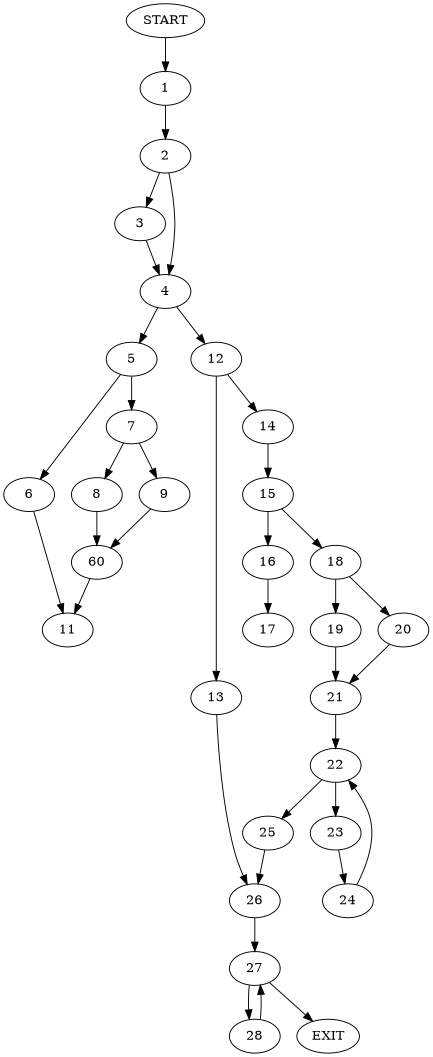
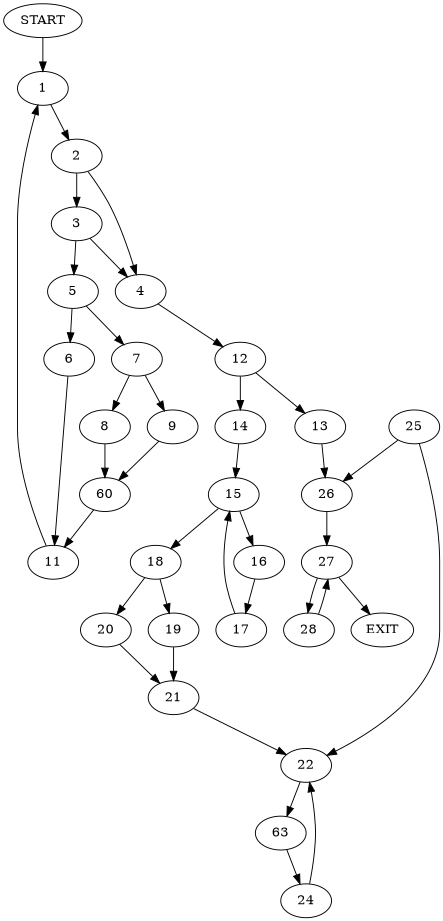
edge "4" -> "5": now "3" -> "5"
edge "11" -> "1": added
edge "17" -> "15": added
edge "22" -> "25": reversed
node "23": label "23" -> "63"
